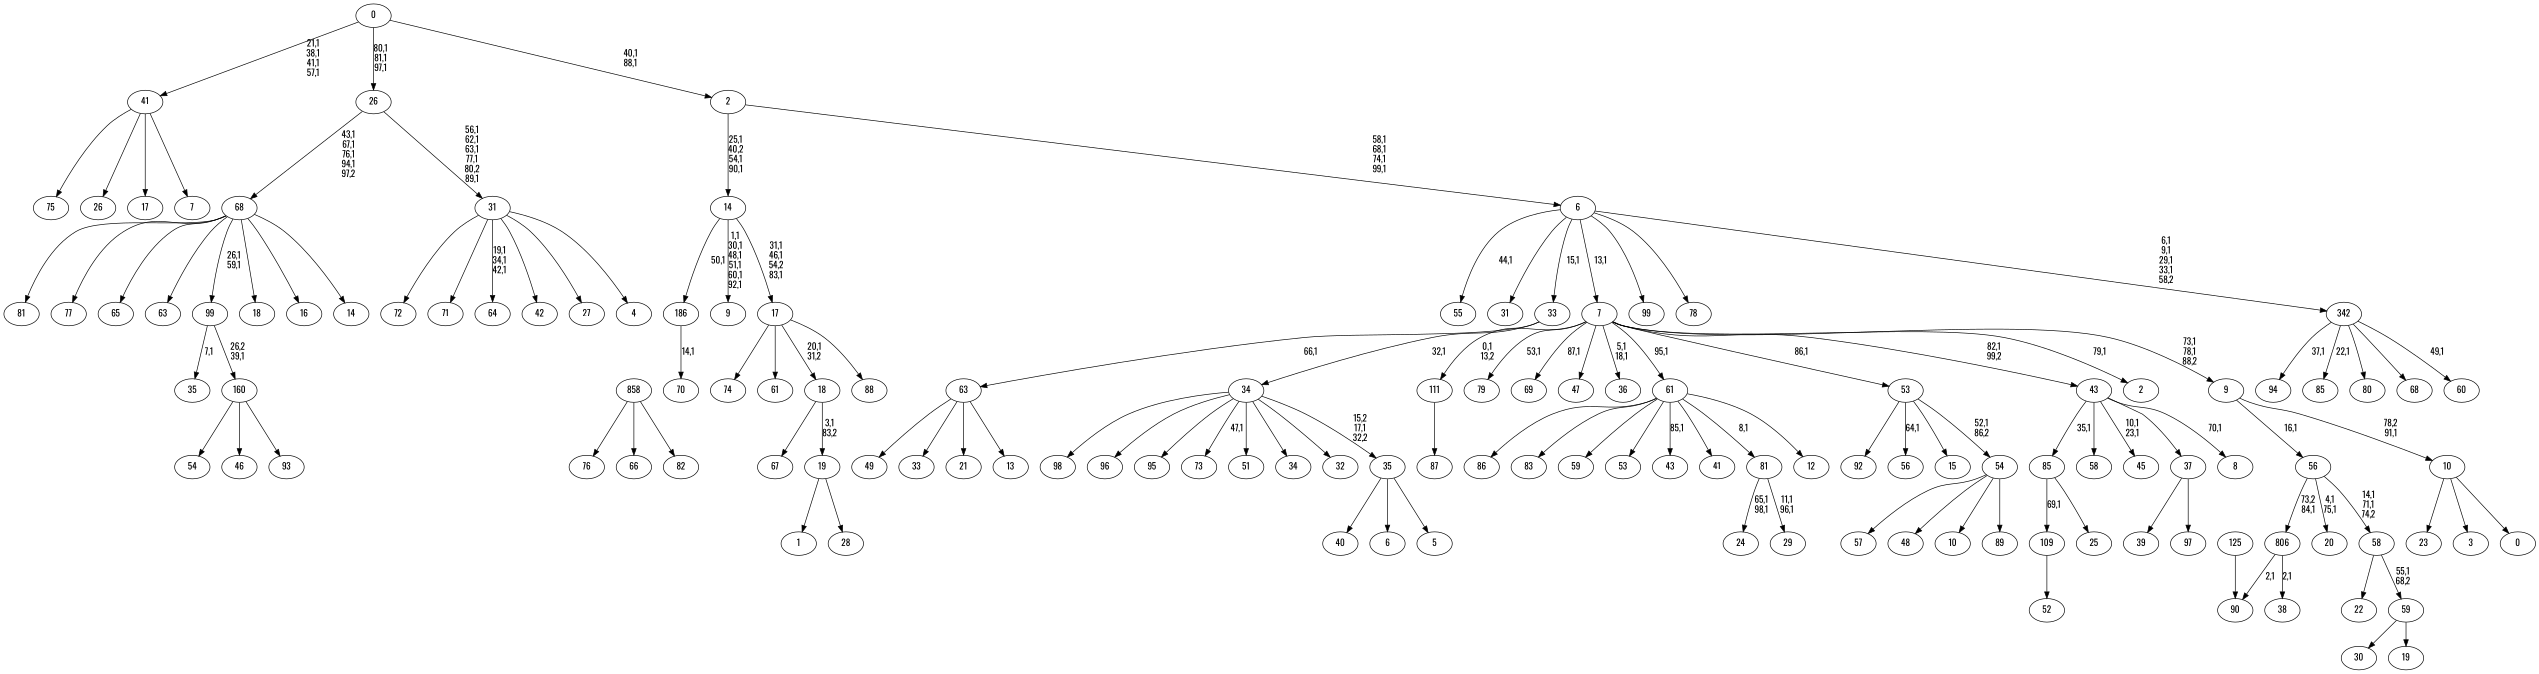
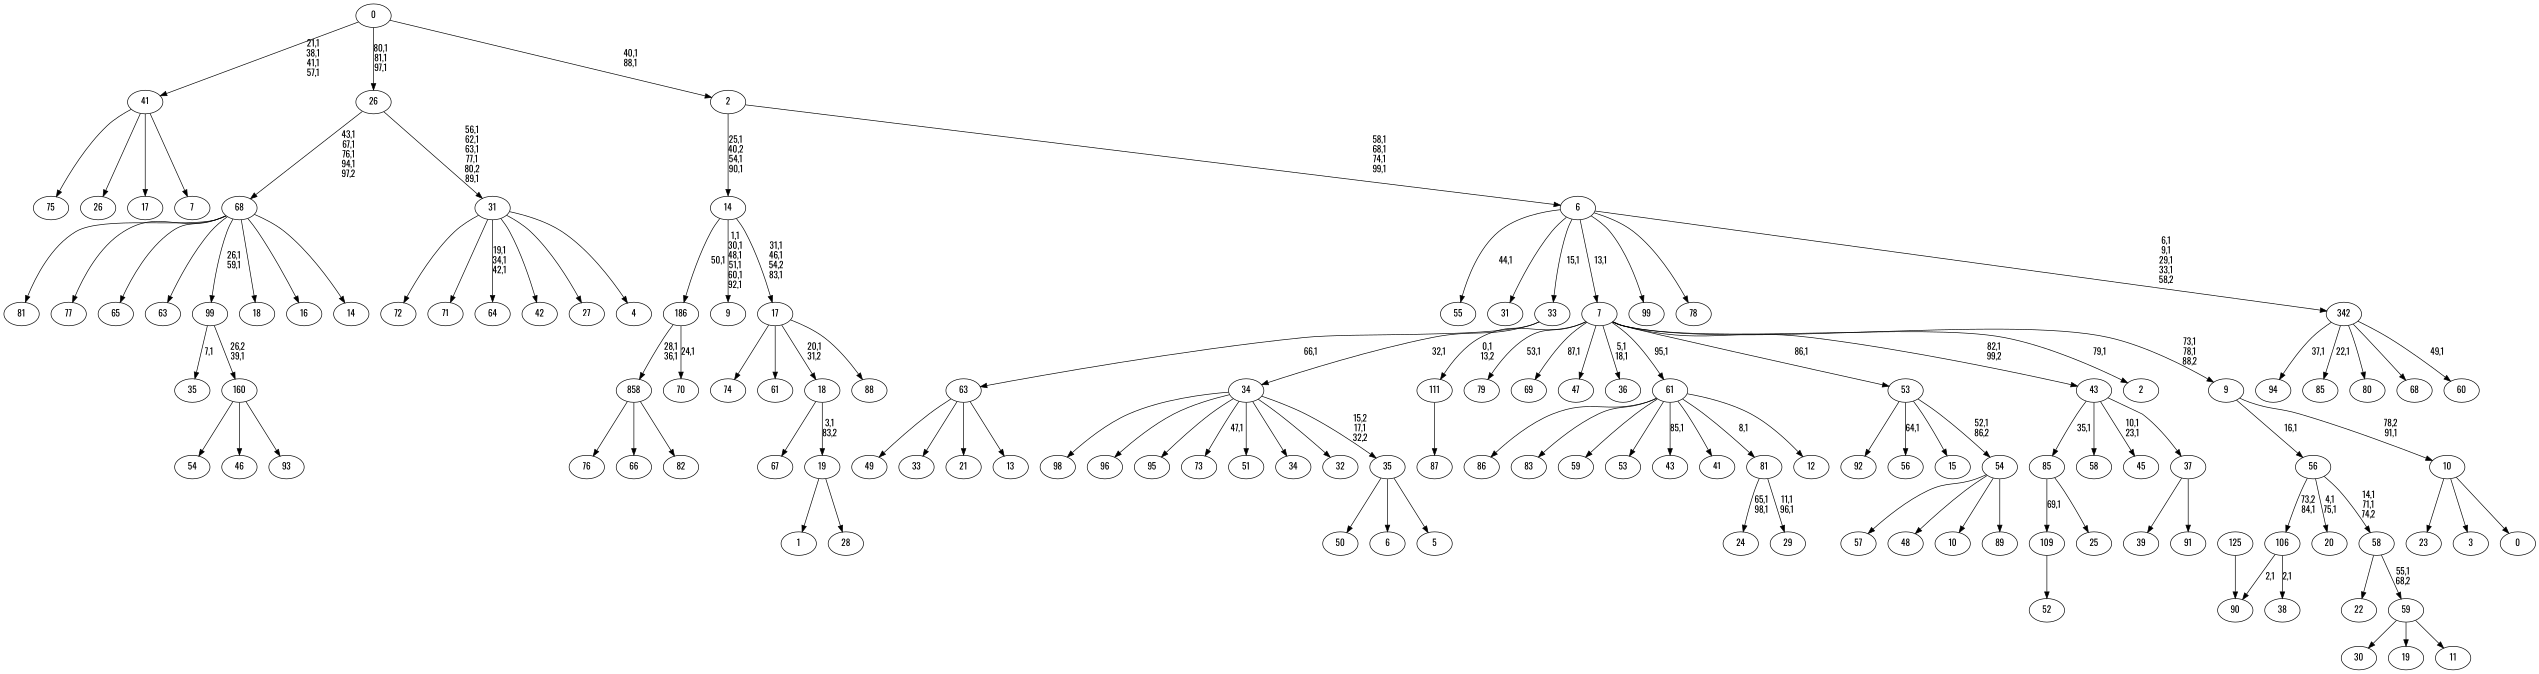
edge "186" -> "858": added, label "28,1 36,1"
edge "186" -> "70": label "14,1" -> "24,1"
node "8": removed
node "40": label "40" -> "50"
node "97": label "97" -> "91"
node "806": label "806" -> "106"
node "11": added
